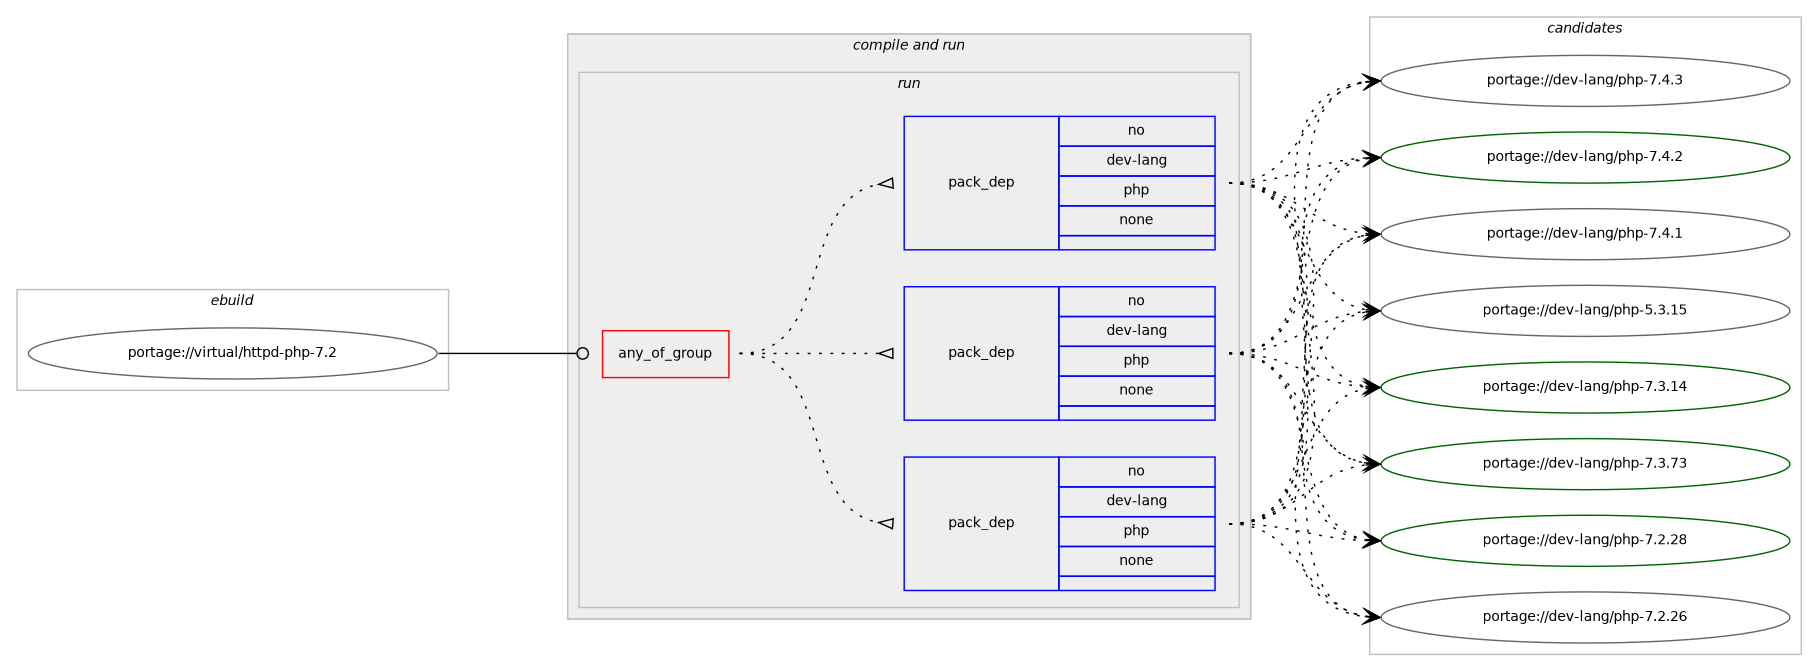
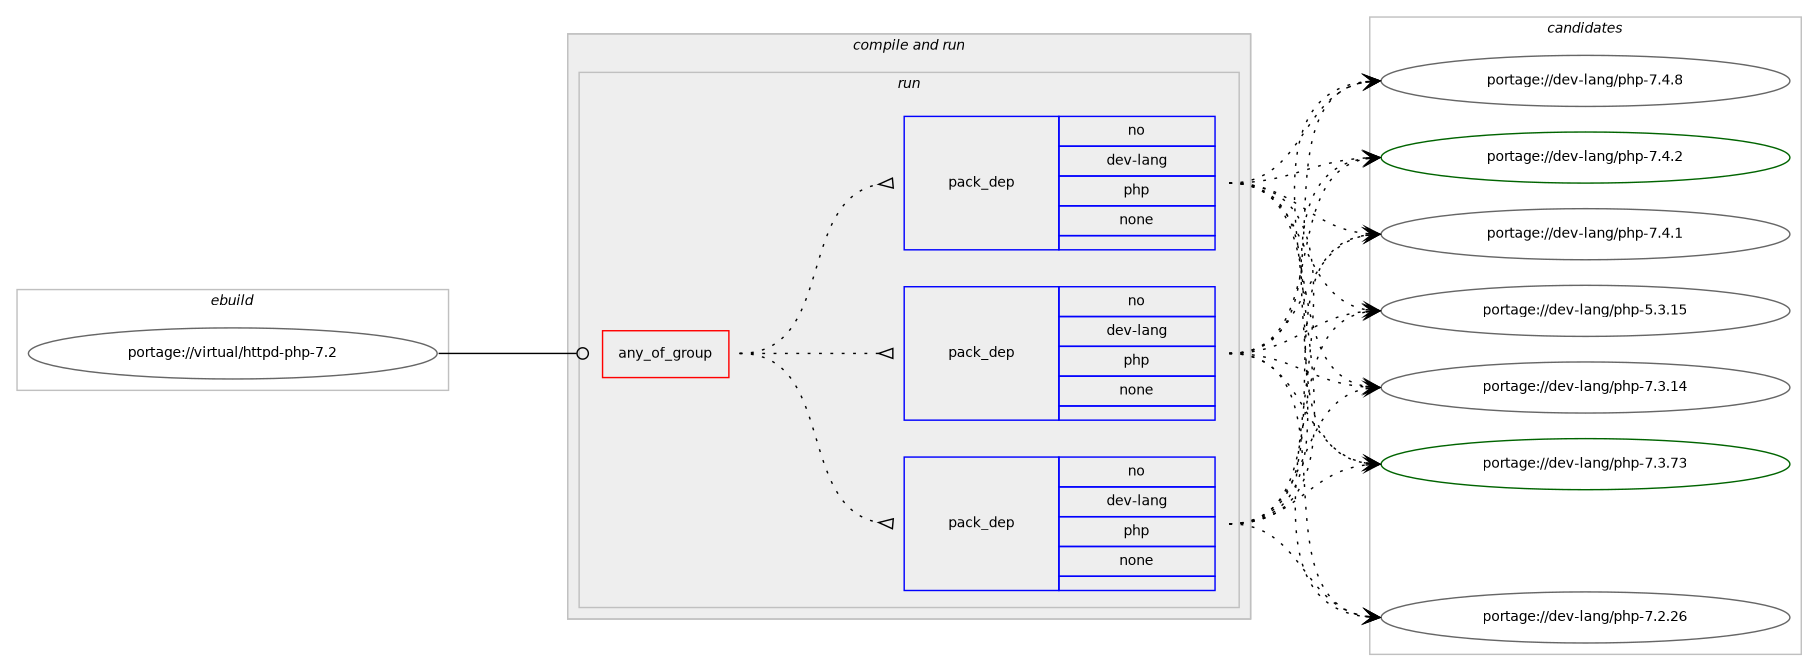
node "portage://dev-lang/php-7.4.3": label "portage://dev-lang/php-7.4.3" -> "portage://dev-lang/php-7.4.8"
node "portage://dev-lang/php-7.3.14": color darkgreen -> gray40
node "portage://dev-lang/php-7.2.28": removed
